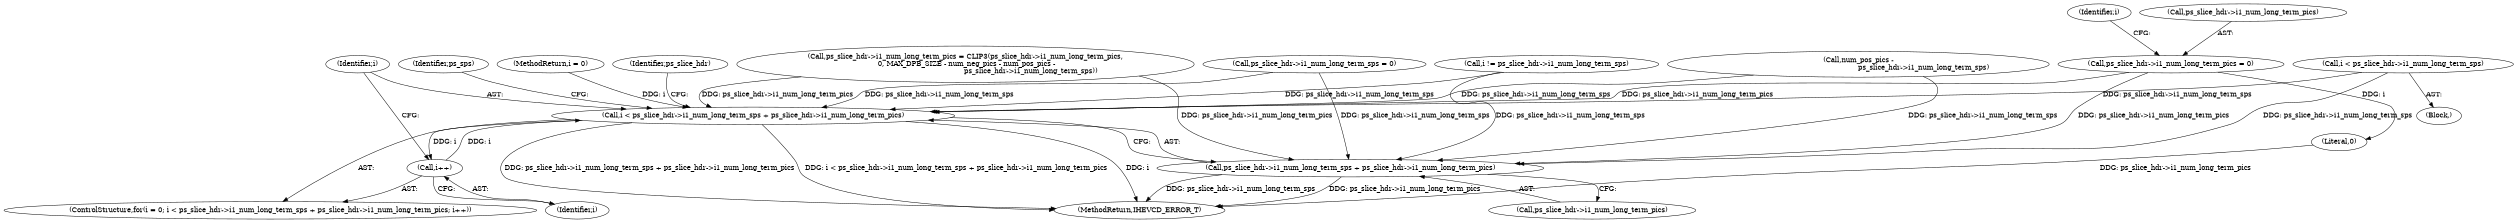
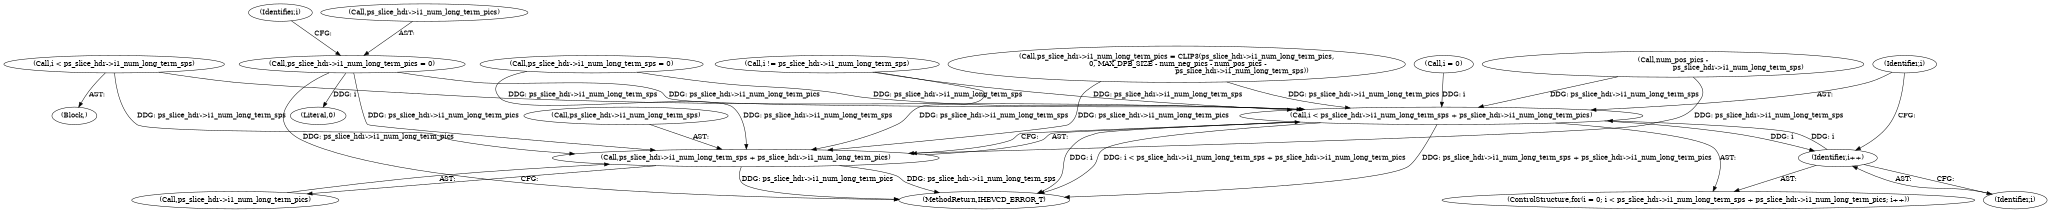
node "(Identifier,ps_sps)": removed
node "(MethodReturn,i = 0)": label "(MethodReturn,i = 0)" -> "(Call,i = 0)"
node "(Identifier,ps_slice_hdr)": removed
node "(Call,ps_slice_hdr->i1_num_long_term_sps)": added
node "(Call,i++)": label "(Call,i++)" -> "(Identifier,i++)"
edge "(Literal,0)" -> "(MethodReturn,IHEVCD_ERROR_T)": now "(Call,ps_slice_hdr->i1_num_long_term_pics = 0)" -> "(MethodReturn,IHEVCD_ERROR_T)"
